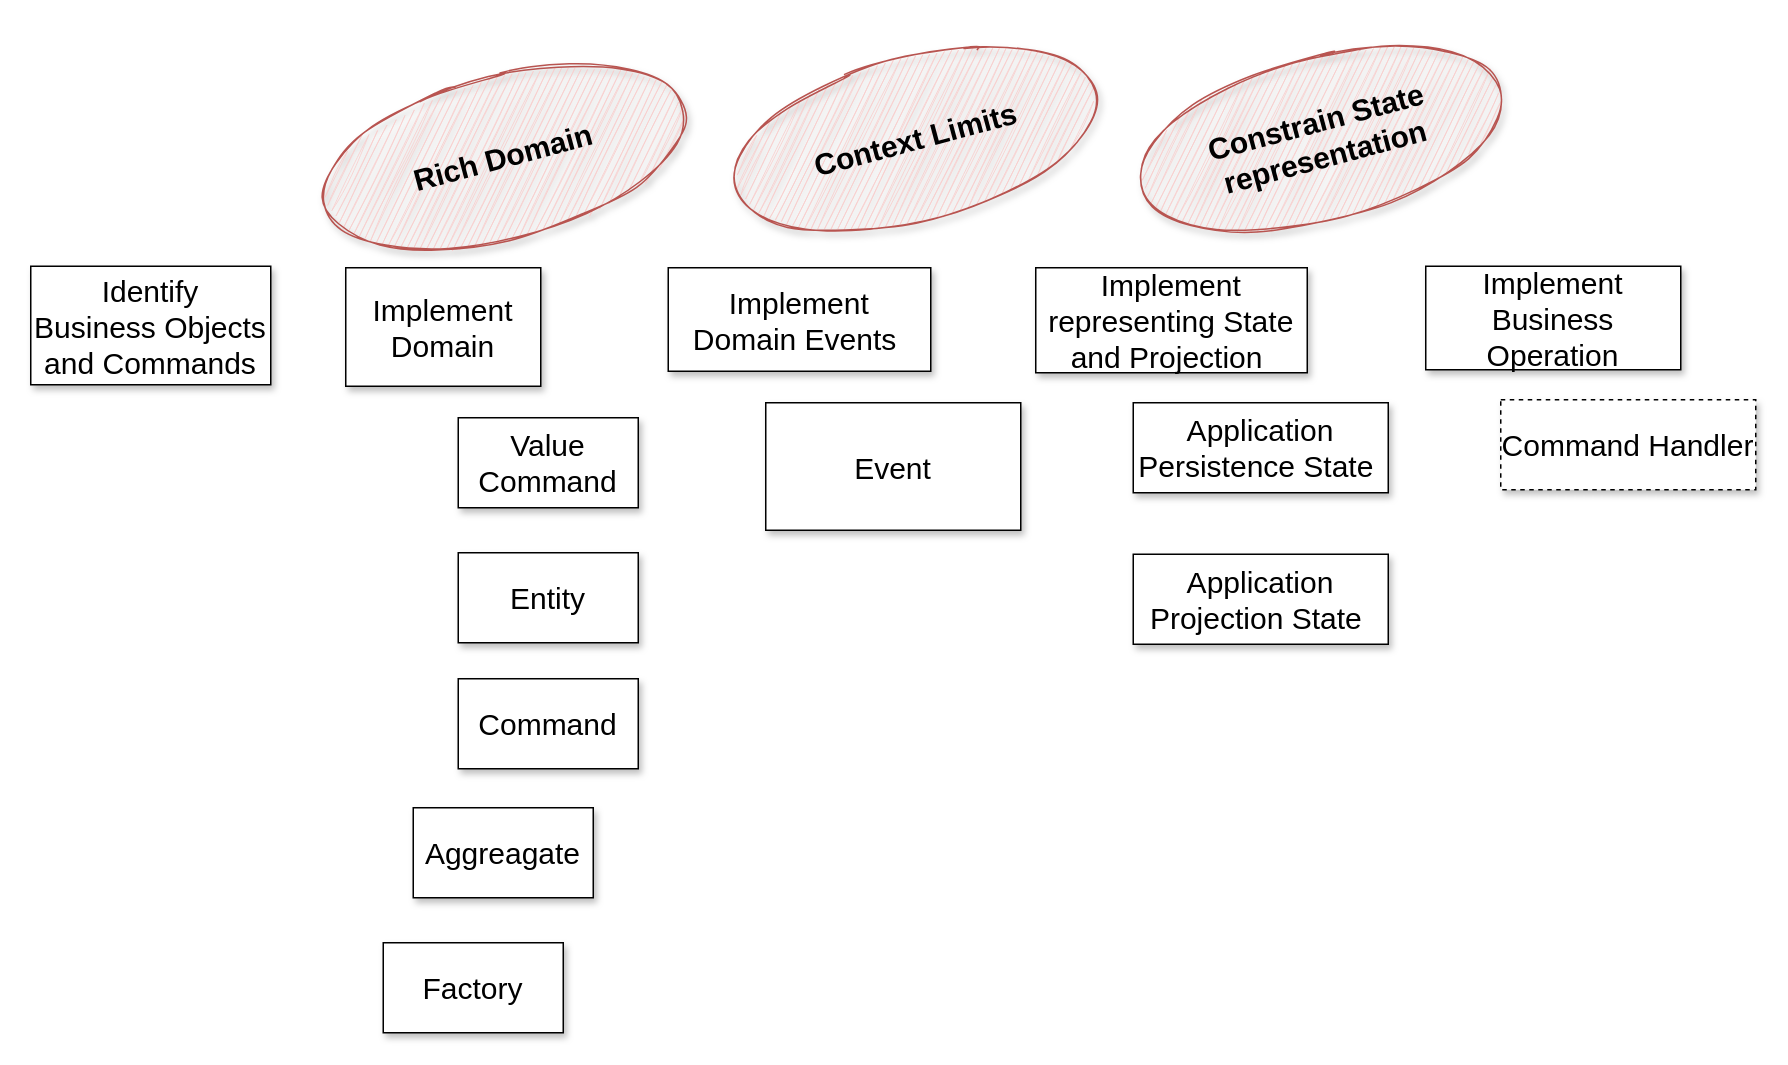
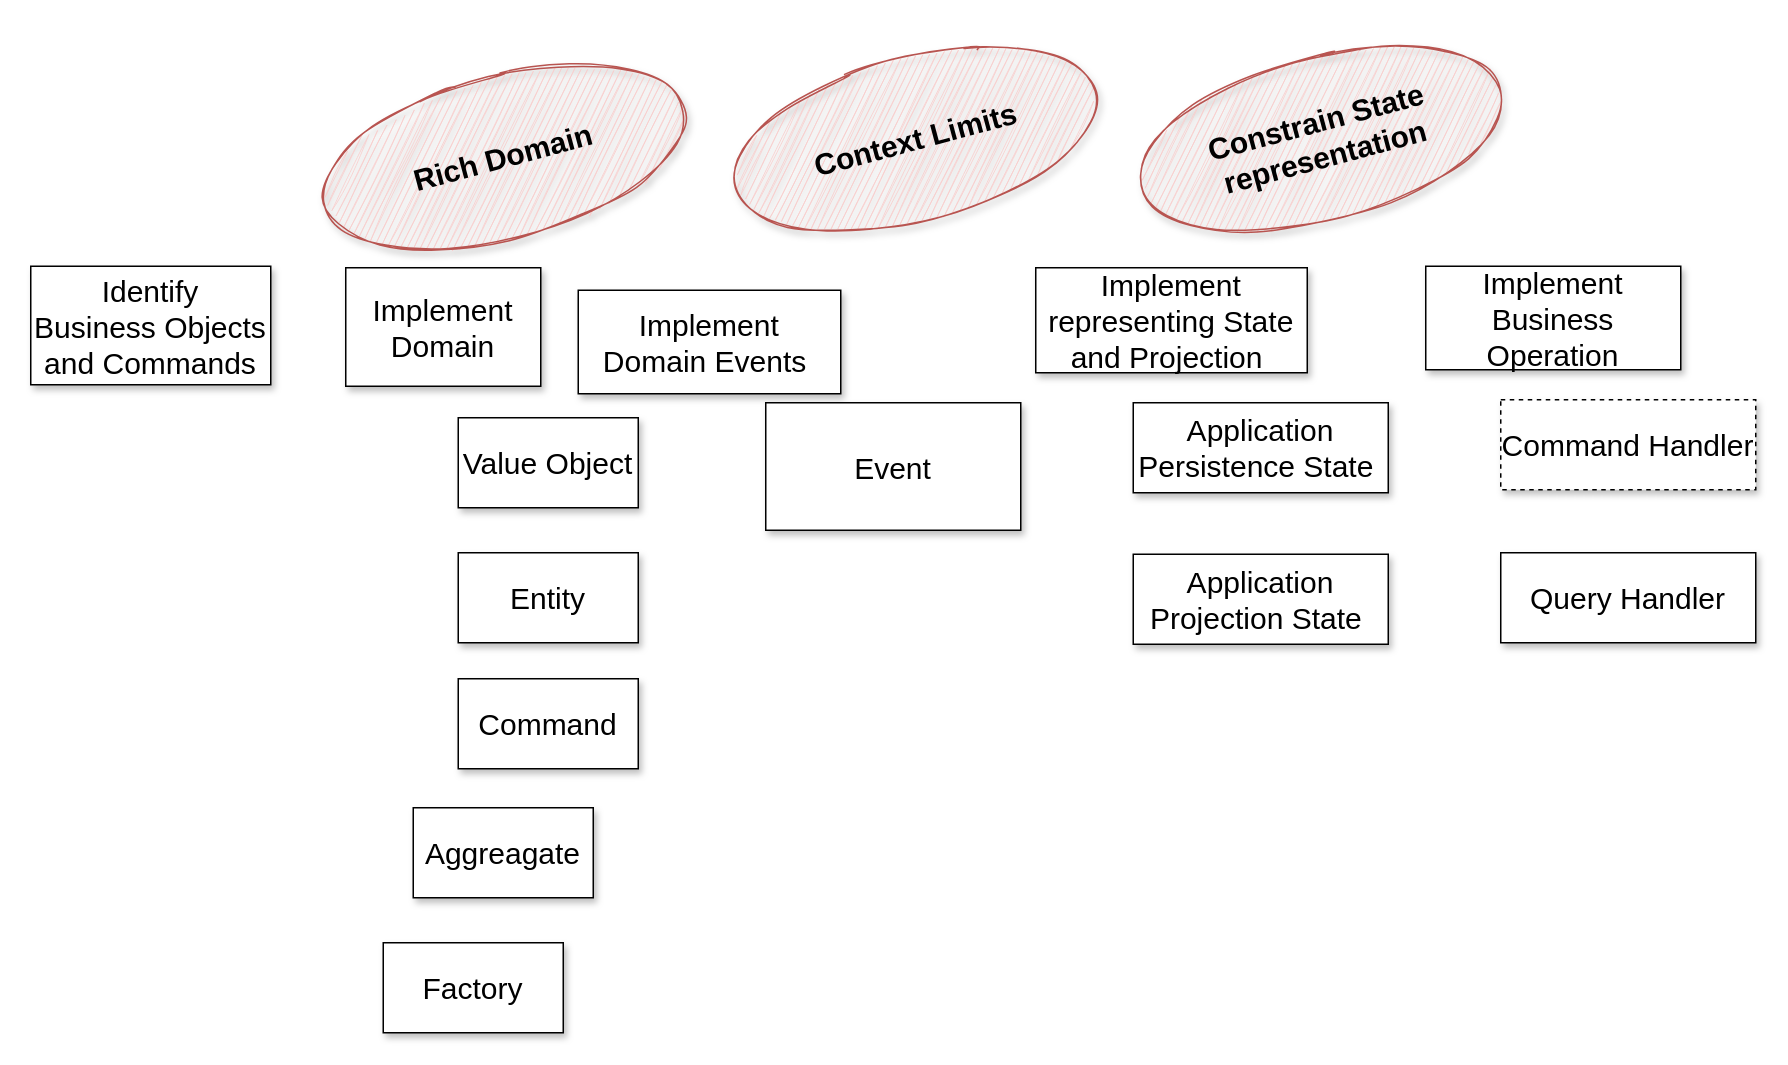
node "Implement Domain Events": moved (800, 320) -> (710, 342)
node "Value Command": label "Value Command" -> "Value Object"
node "Query Handler": added
